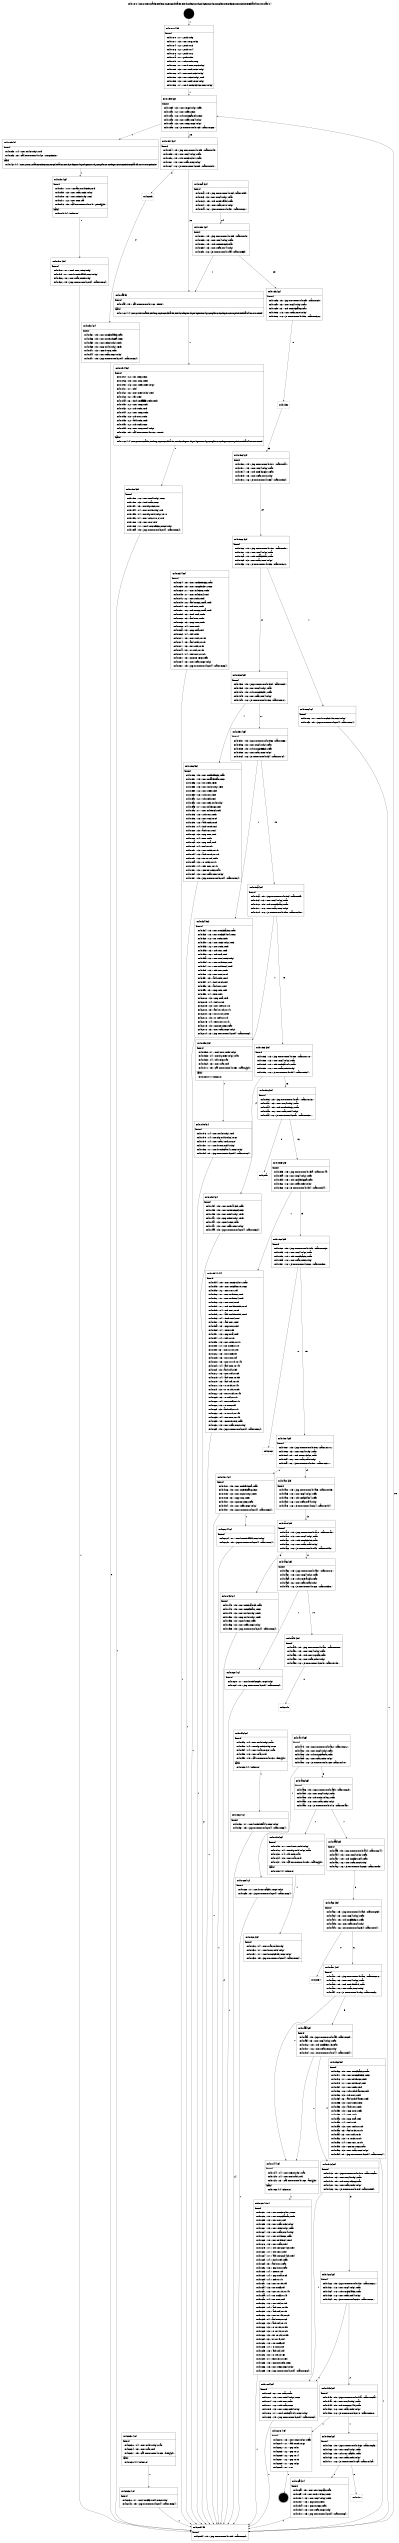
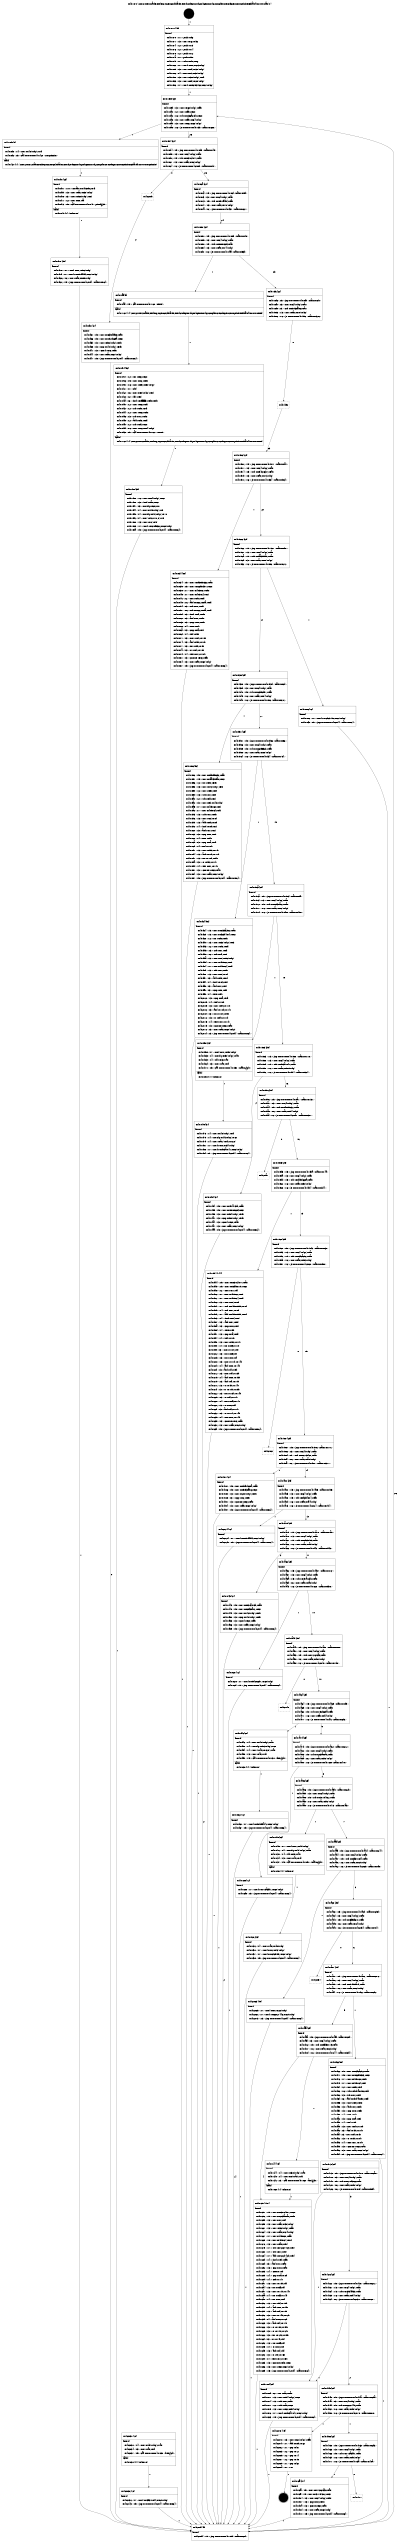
edge "0x4018b4 [22]" -> "0x401daf [5]": now "0x4018b4 [22]" -> "0x4018ca [22]"
edge "0x40190c [22]" -> "0x401e34 [88]": added, label "1"
edge "0x401b81 [27]" -> "0x402024 [12]": now "0x401a00 [25]" -> "0x402024 [12]"
node "0x401a64 [25]": added
node "0x402065 [19]": added
edge "0x401ae1 [25]" -> "0x401c44 [13]": now "0x401ae1 [25]" -> "0x401f6c [88]"
edge "0x401afa [25]" -> "0x401b13 [25]": now "0x401afa [25]" -> "0x401c51 [157]"
edge "0x401d2c [23]" -> "0x4020d4 [5]": added, label "1"
